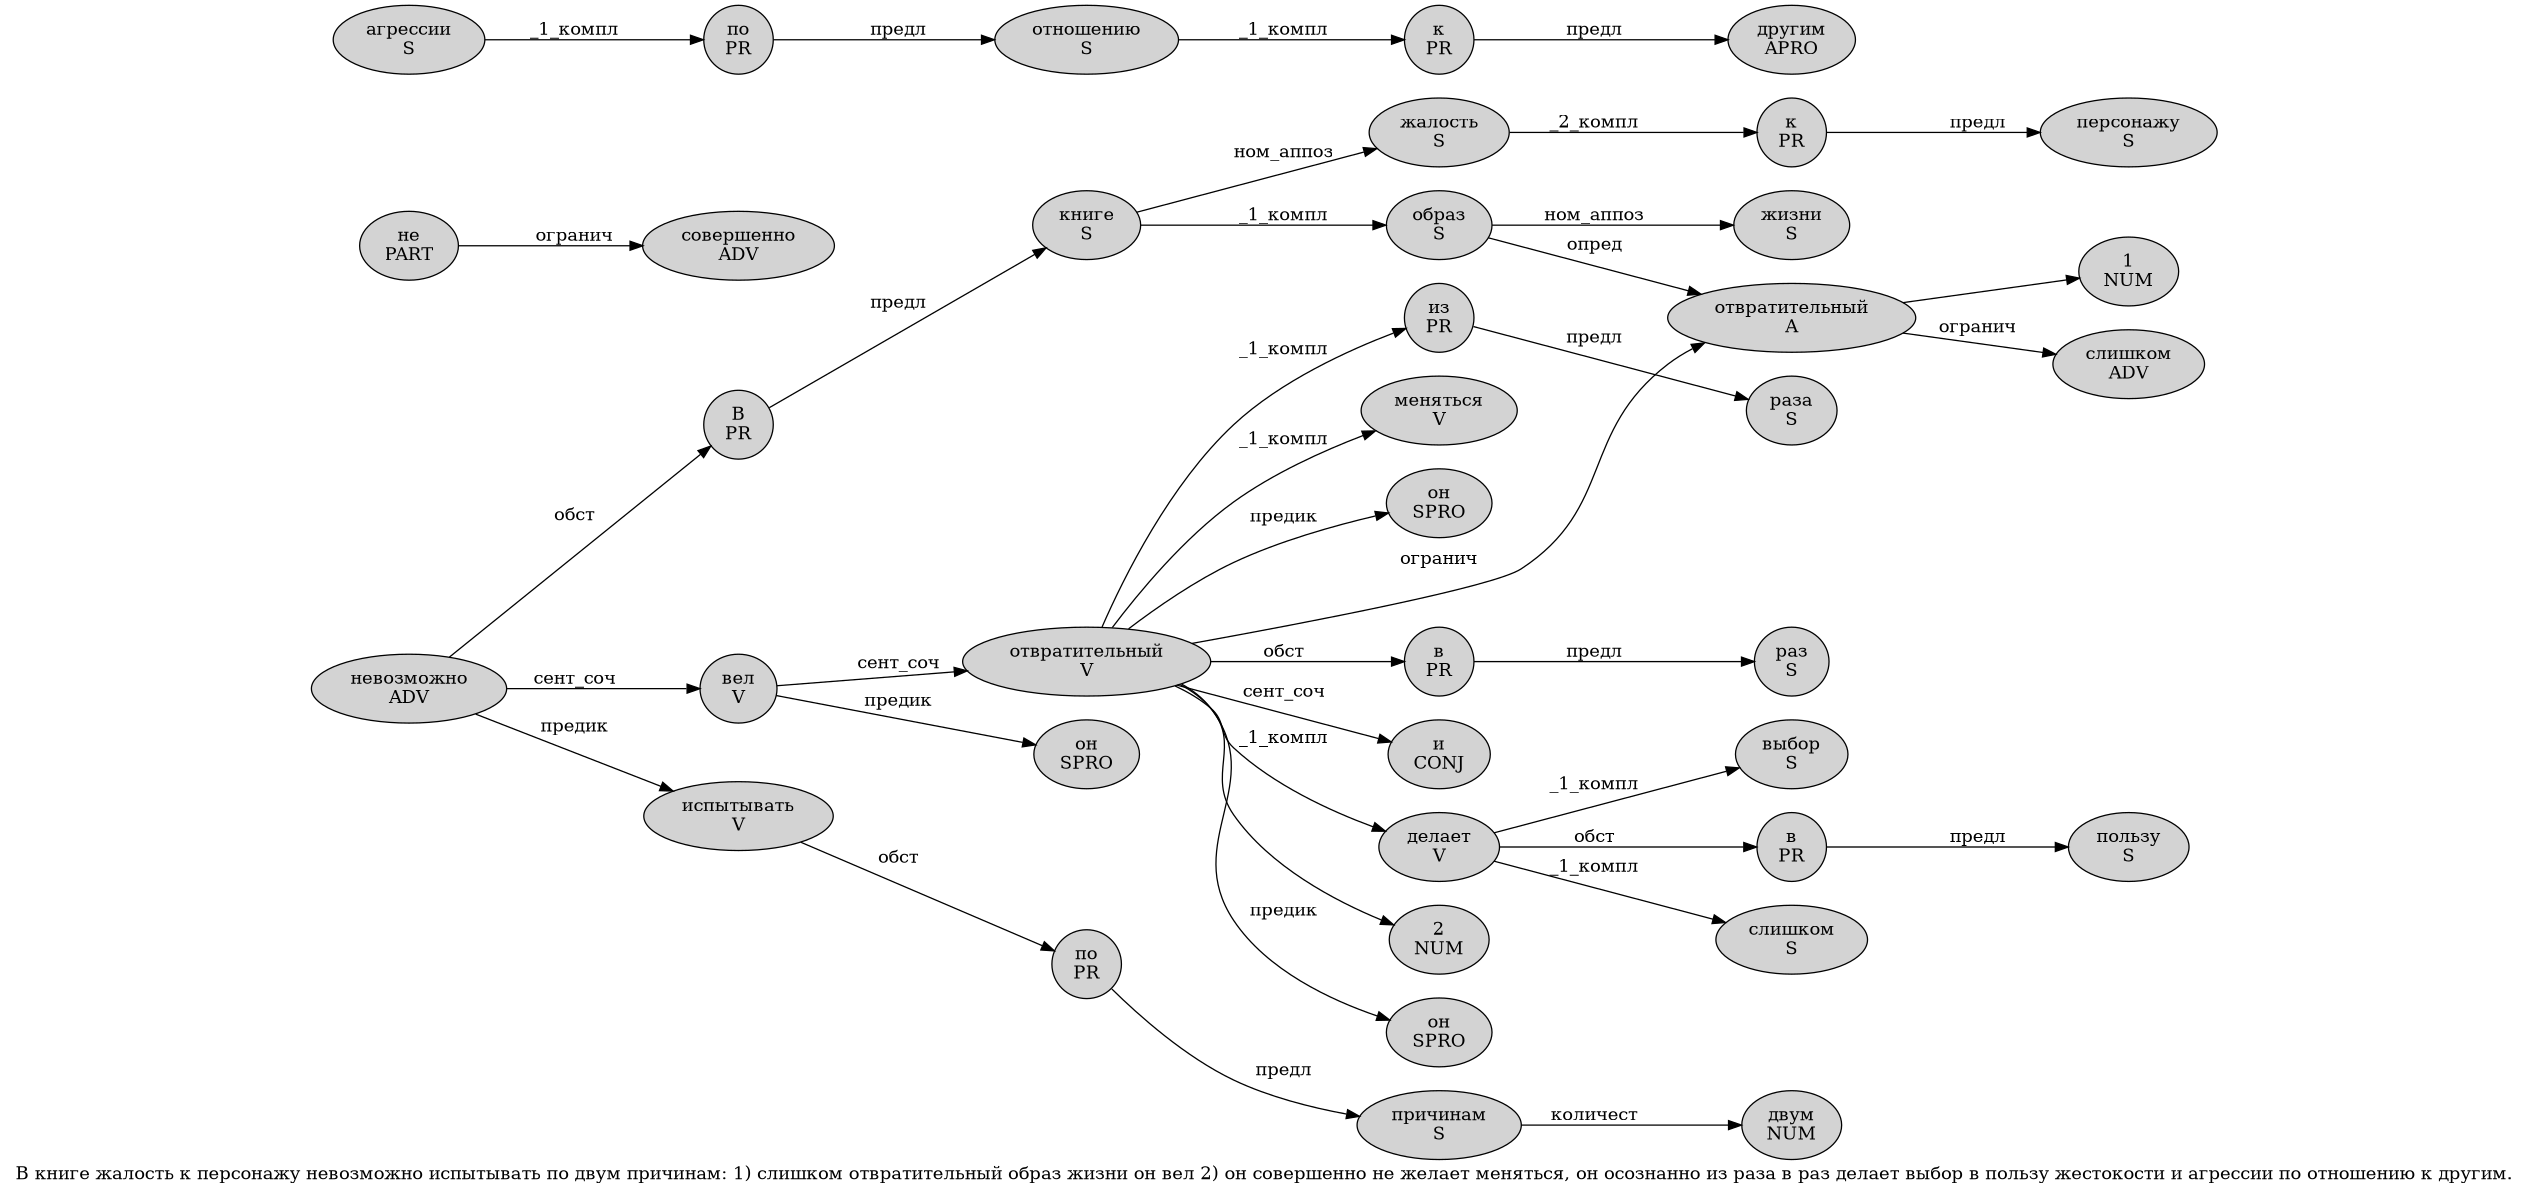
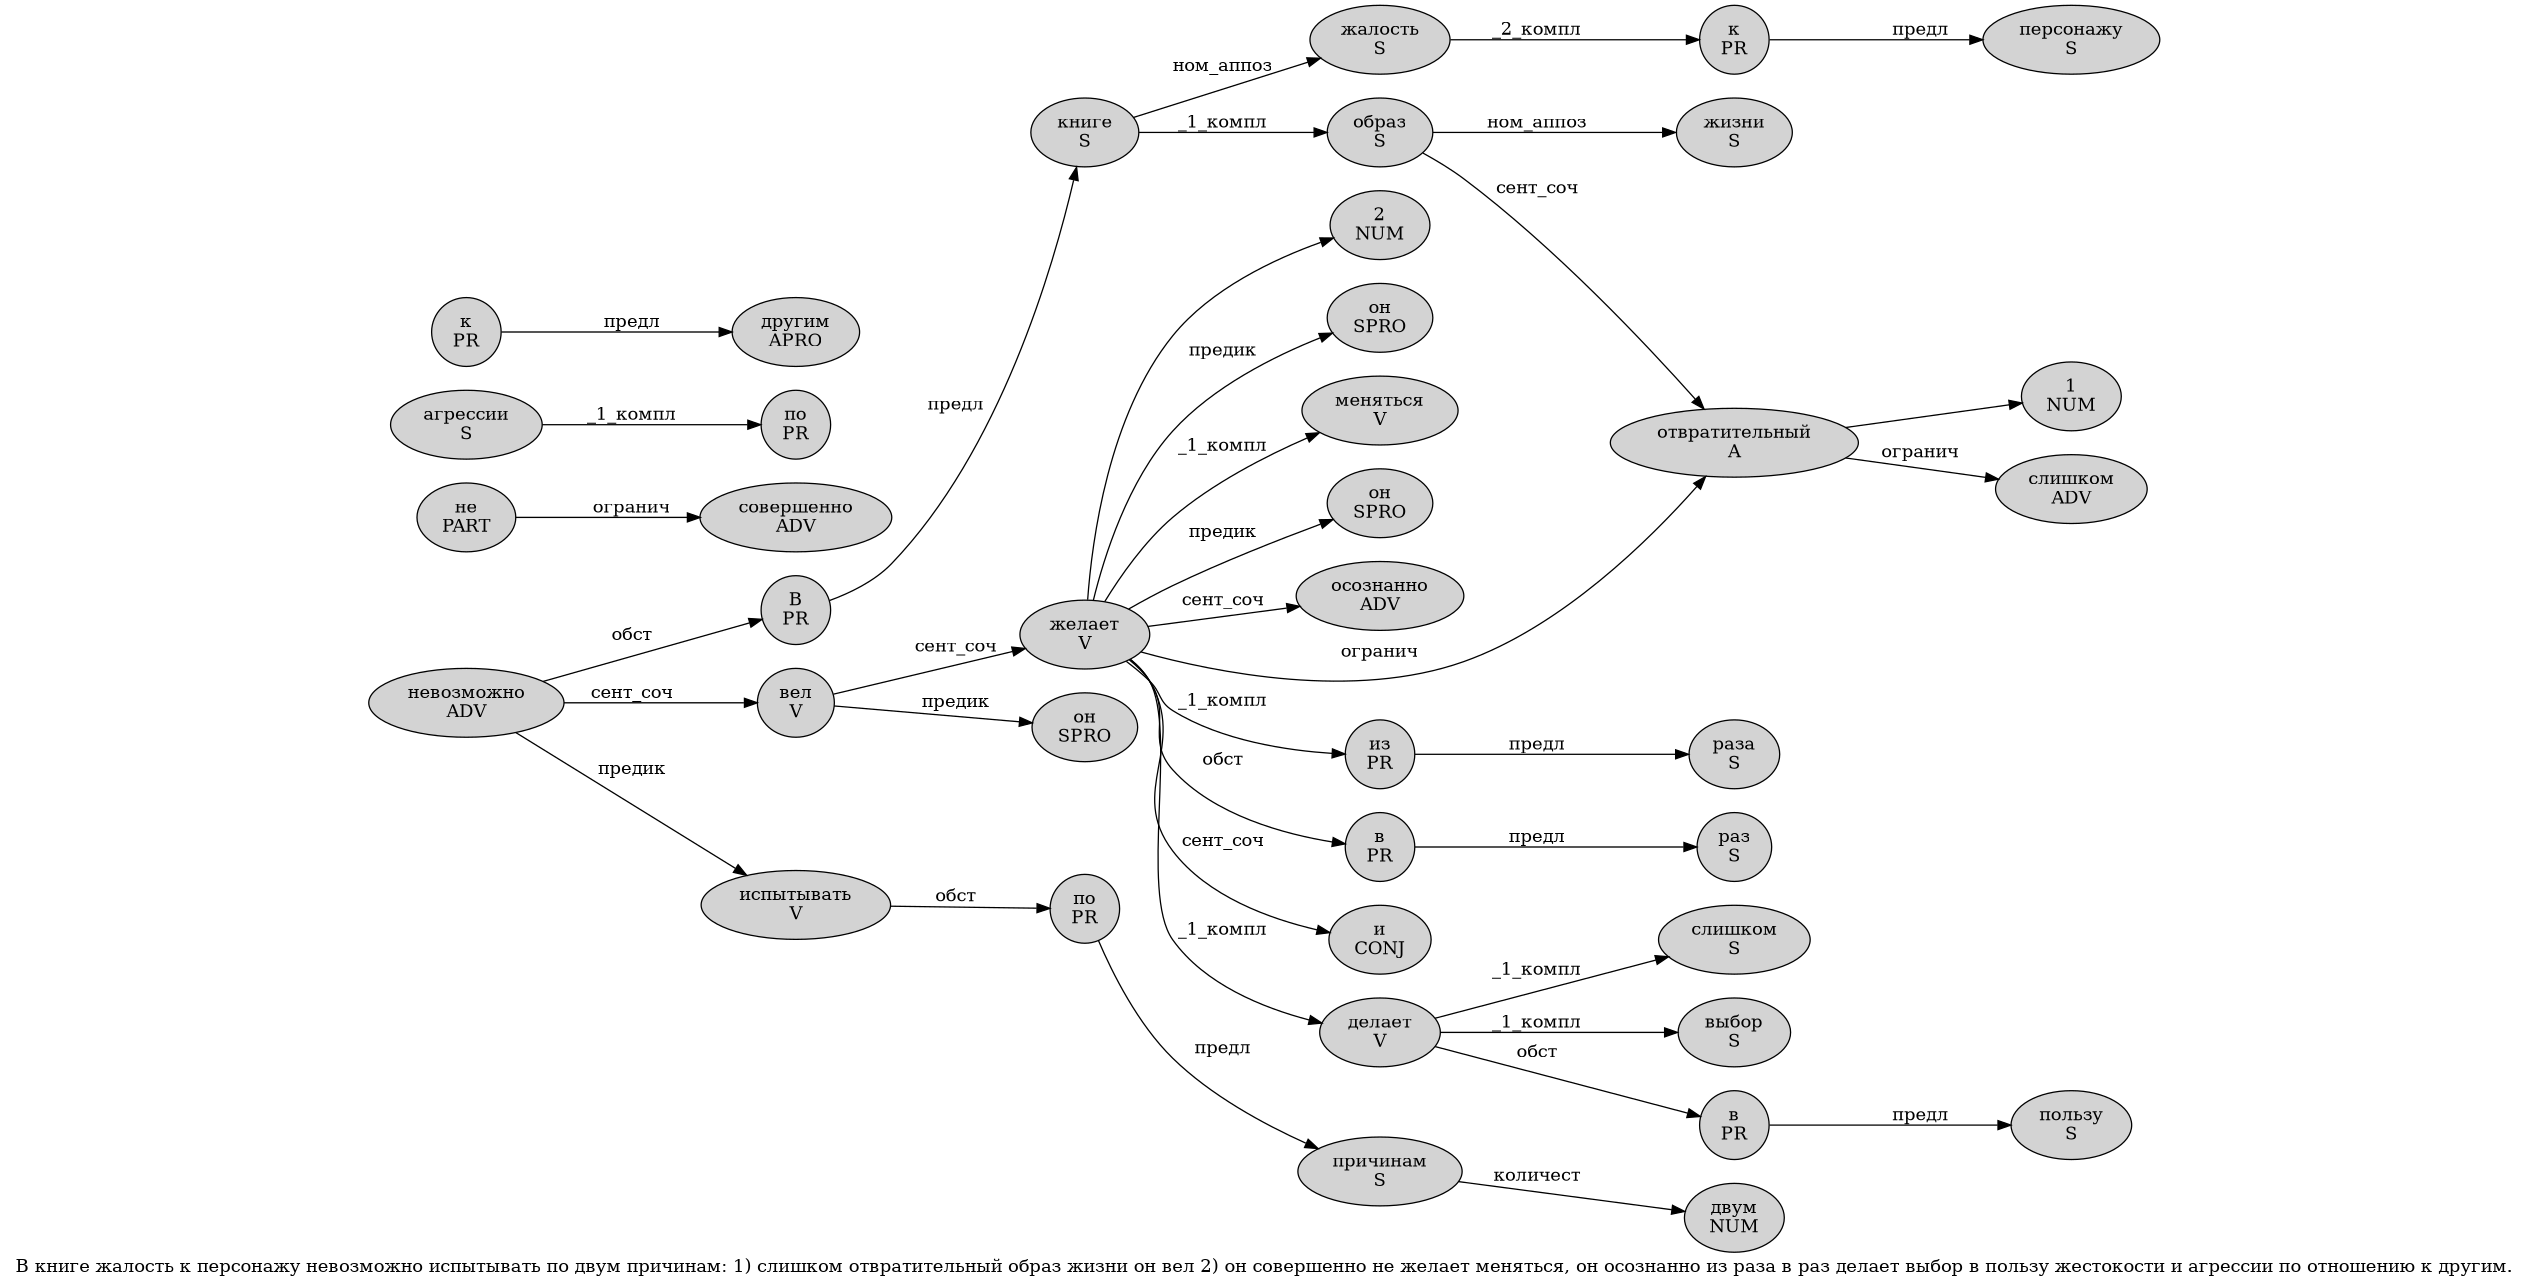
node "отношению S": removed
edge "образ S" -> "отвратительный A": label "опред" -> "сент_соч"
node "осознанно ADV": added
node "отвратительный V": label "отвратительный V" -> "желает V"
